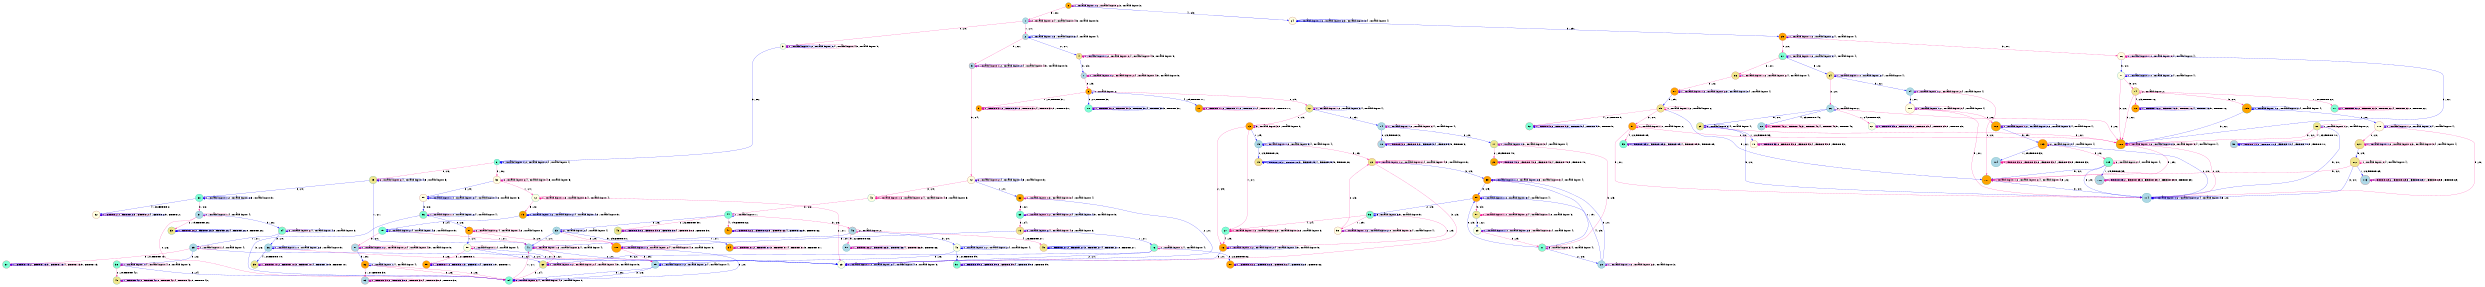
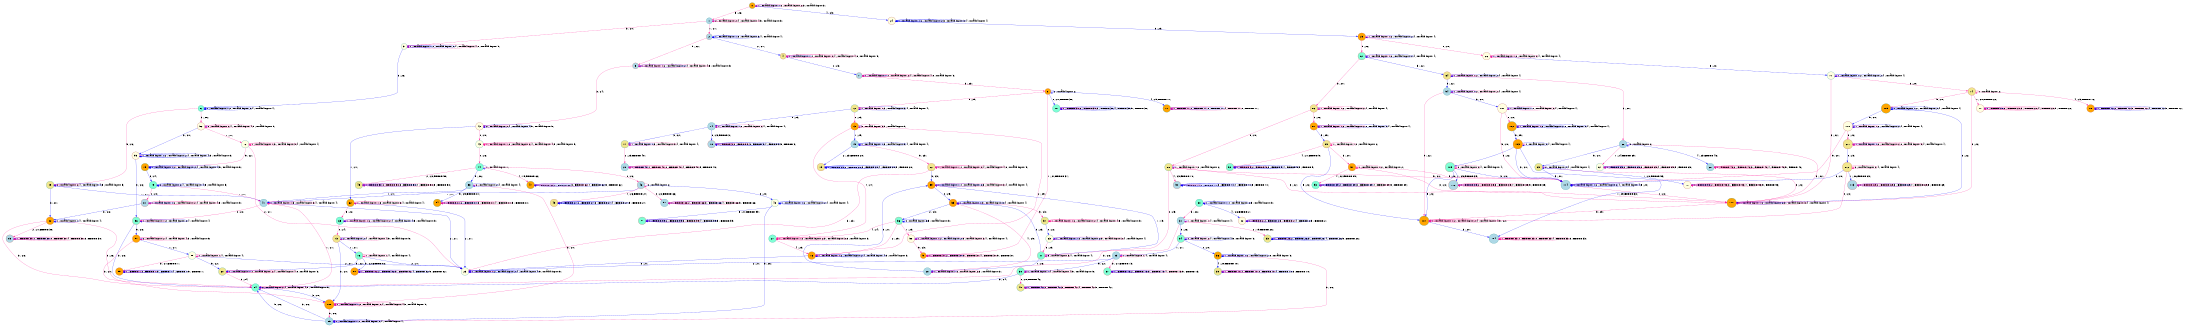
edge "26" -> "108": removed, label "3 / 22;"
node "77": fillcolor aquamarine -> lightyellow
edge "86" -> "88": added, label "5 / 20;"
edge "103" -> "105": color deeppink -> blue
node "20": fillcolor orange -> lightblue
edge "17" -> "21": now "88" -> "21"
edge "88" -> "114": color blue -> deeppink
edge "29" -> "30": now "29" -> "82"
edge "107" -> "114": now "107" -> "104"
edge "58" -> "22": now "58" -> "9"
edge "28" -> "55": color blue -> deeppink
node "36": fillcolor lightblue -> orange
edge "41" -> "60": now "41" -> "96"
edge "100" -> "84": reversed
